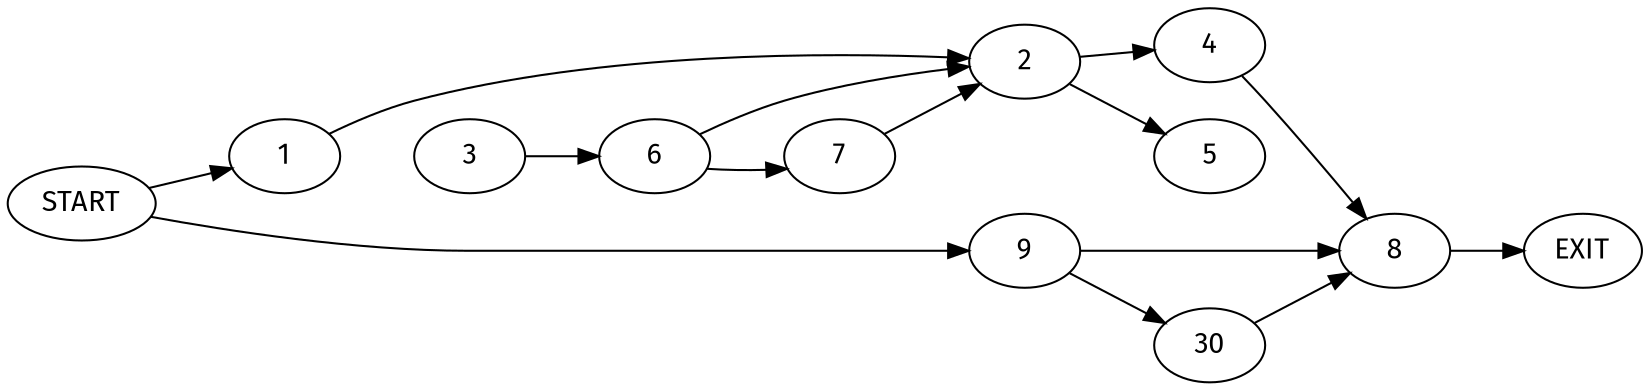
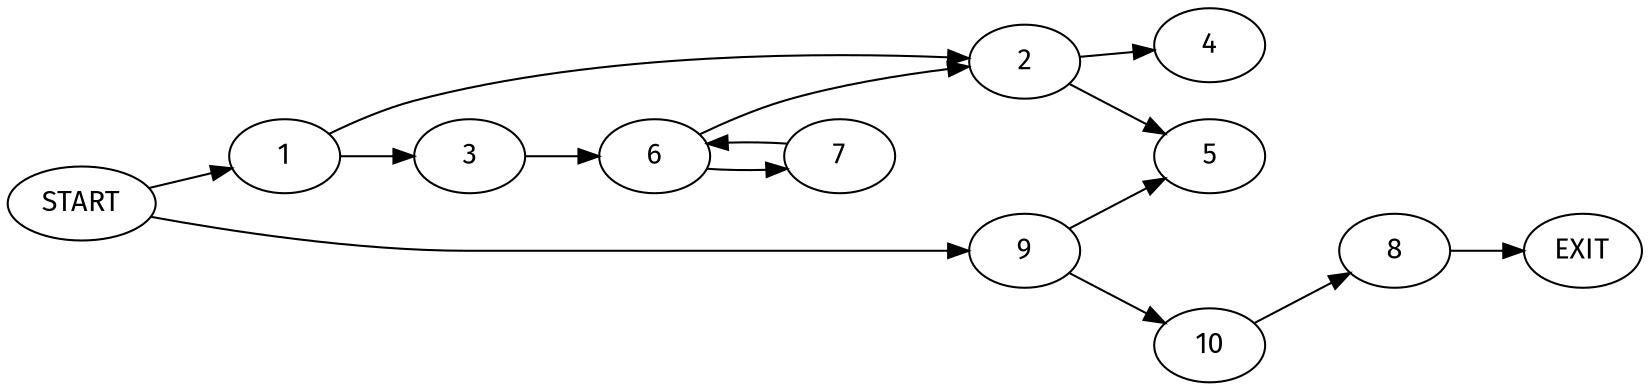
edge "7" -> "2": now "7" -> "6"
edge "4" -> "8": removed
edge "1" -> "3": added
edge "9" -> "8": now "9" -> "5"
node "30": label "30" -> "10"
